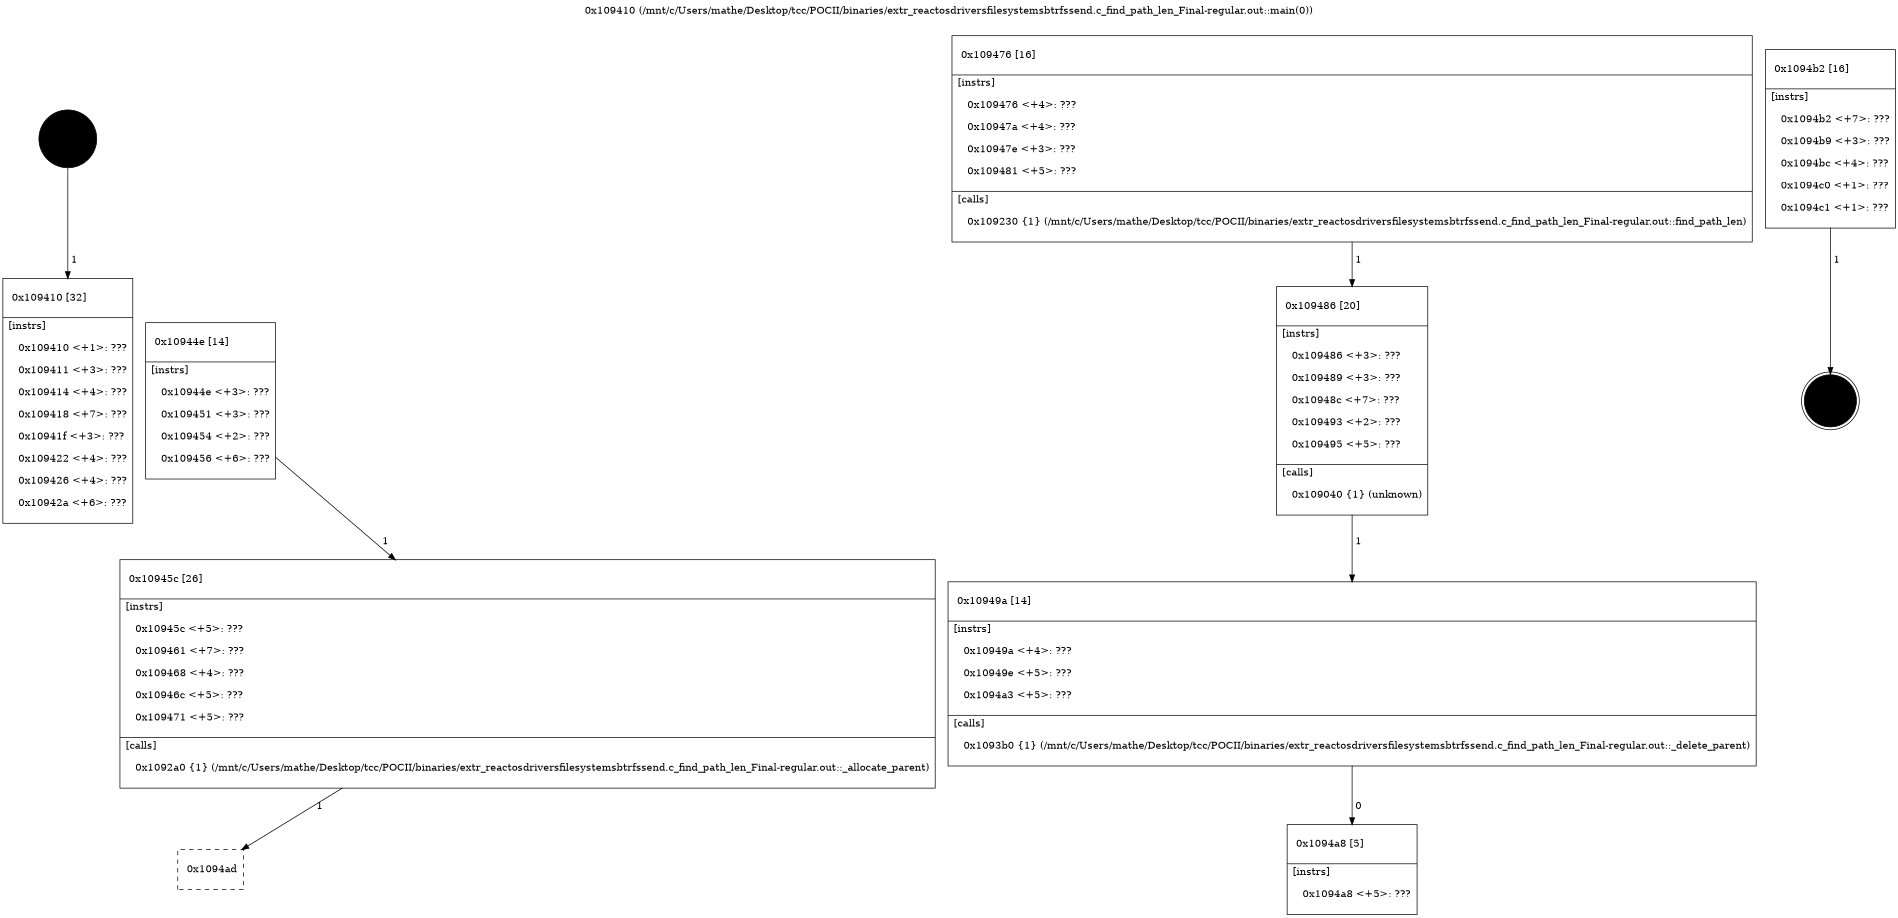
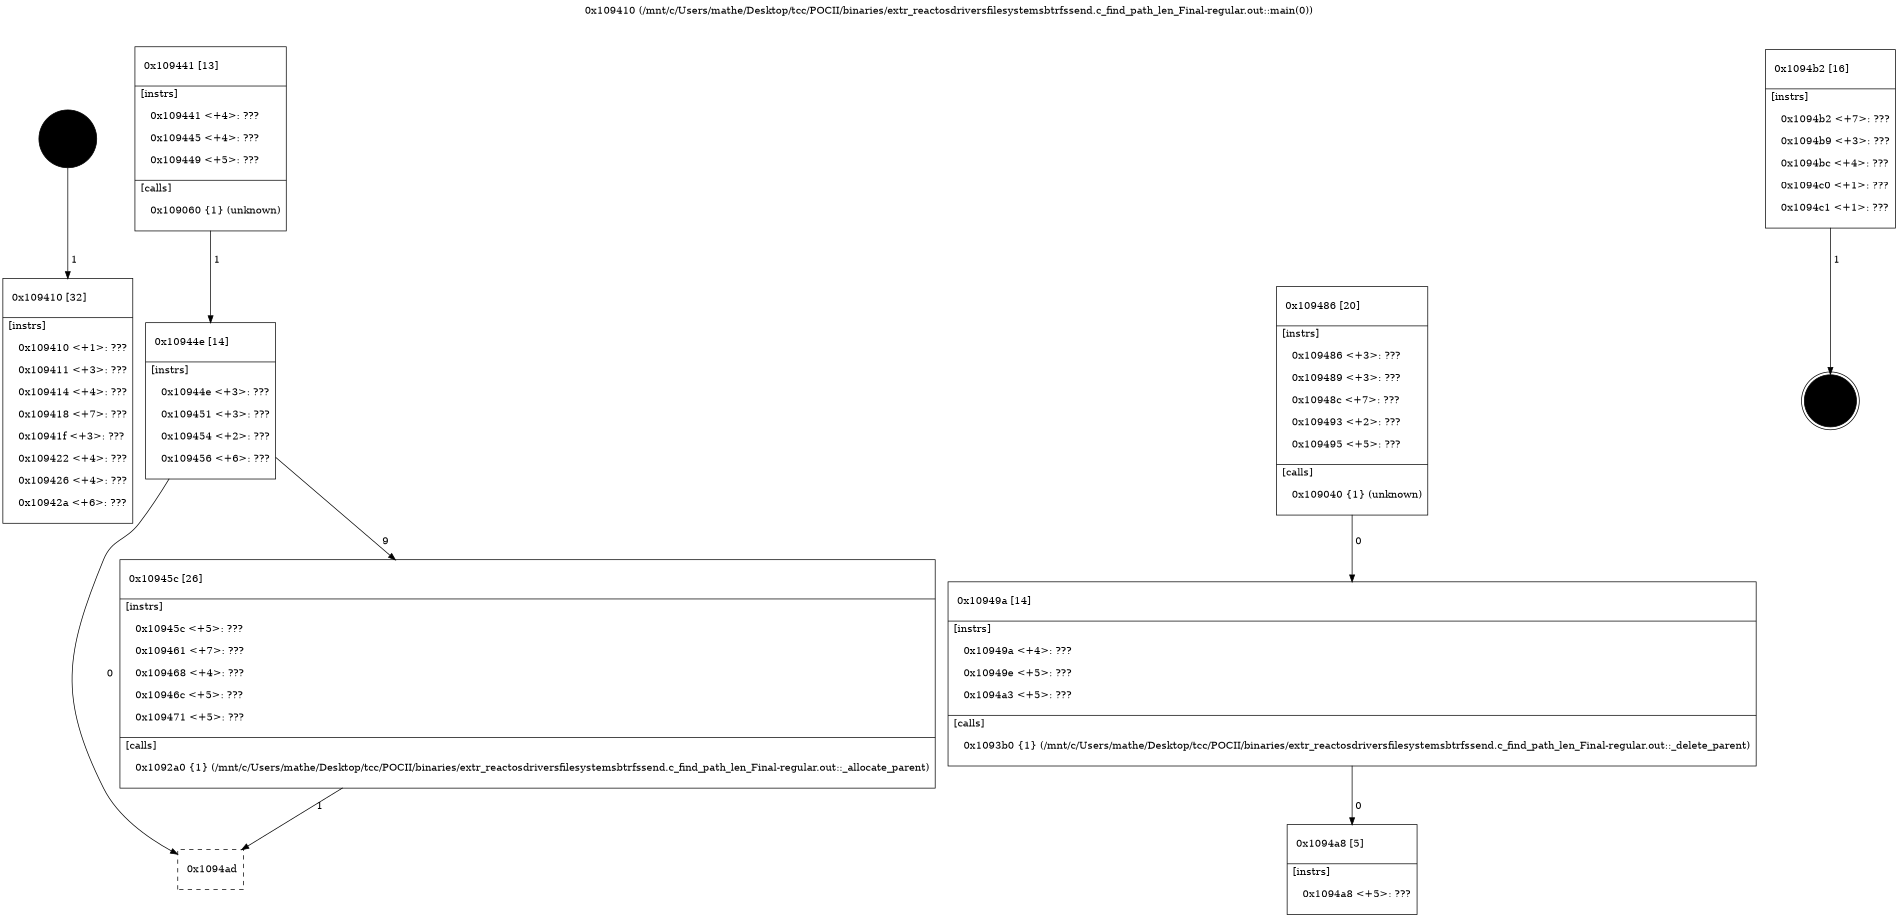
node "0x109441 [13]": added
node "0x109476 [16]": removed
edge "0x10944e [14]" -> "0x10945c [26]": label " 1" -> " 9"
edge "0x109486 [20]" -> "0x10949a [14]": label " 1" -> " 0"
edge "0x10944e [14]" -> "0x1094ad": added, label "0"
